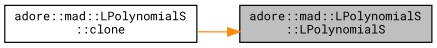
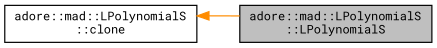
edge "adore::mad::LPolynomialS ::clone" -> "adore::mad::LPolynomialS ::LPolynomialS": reversed
